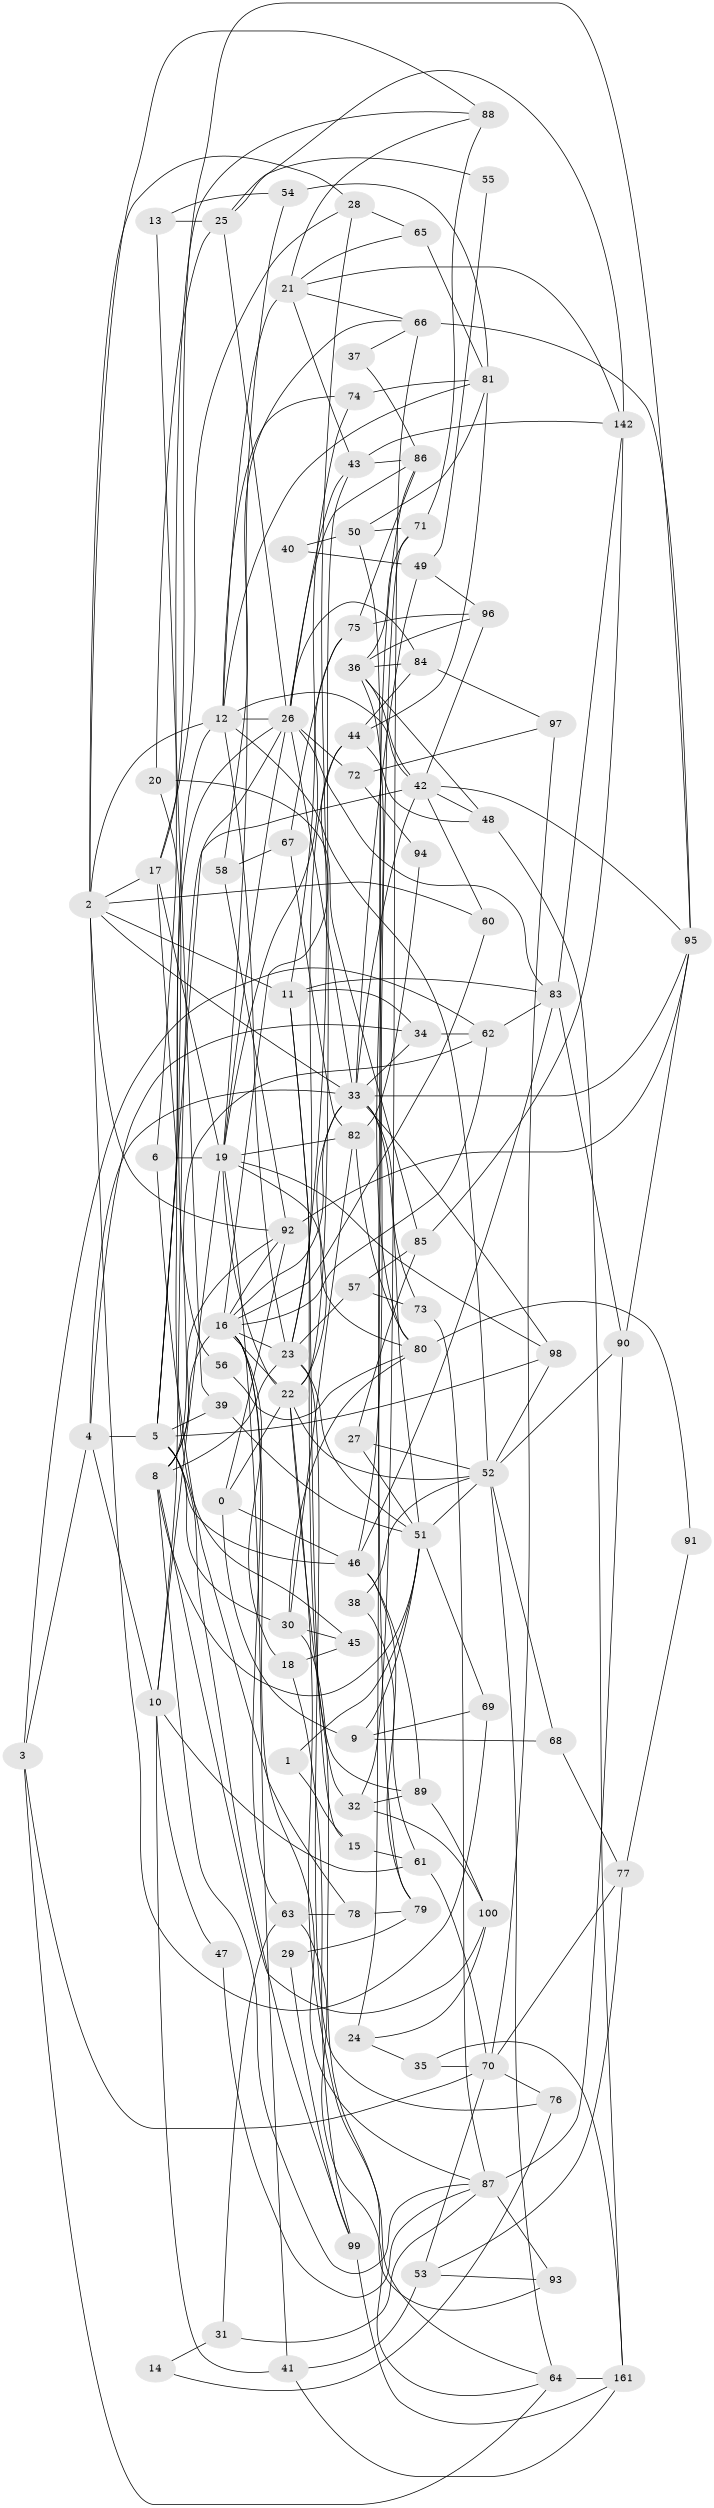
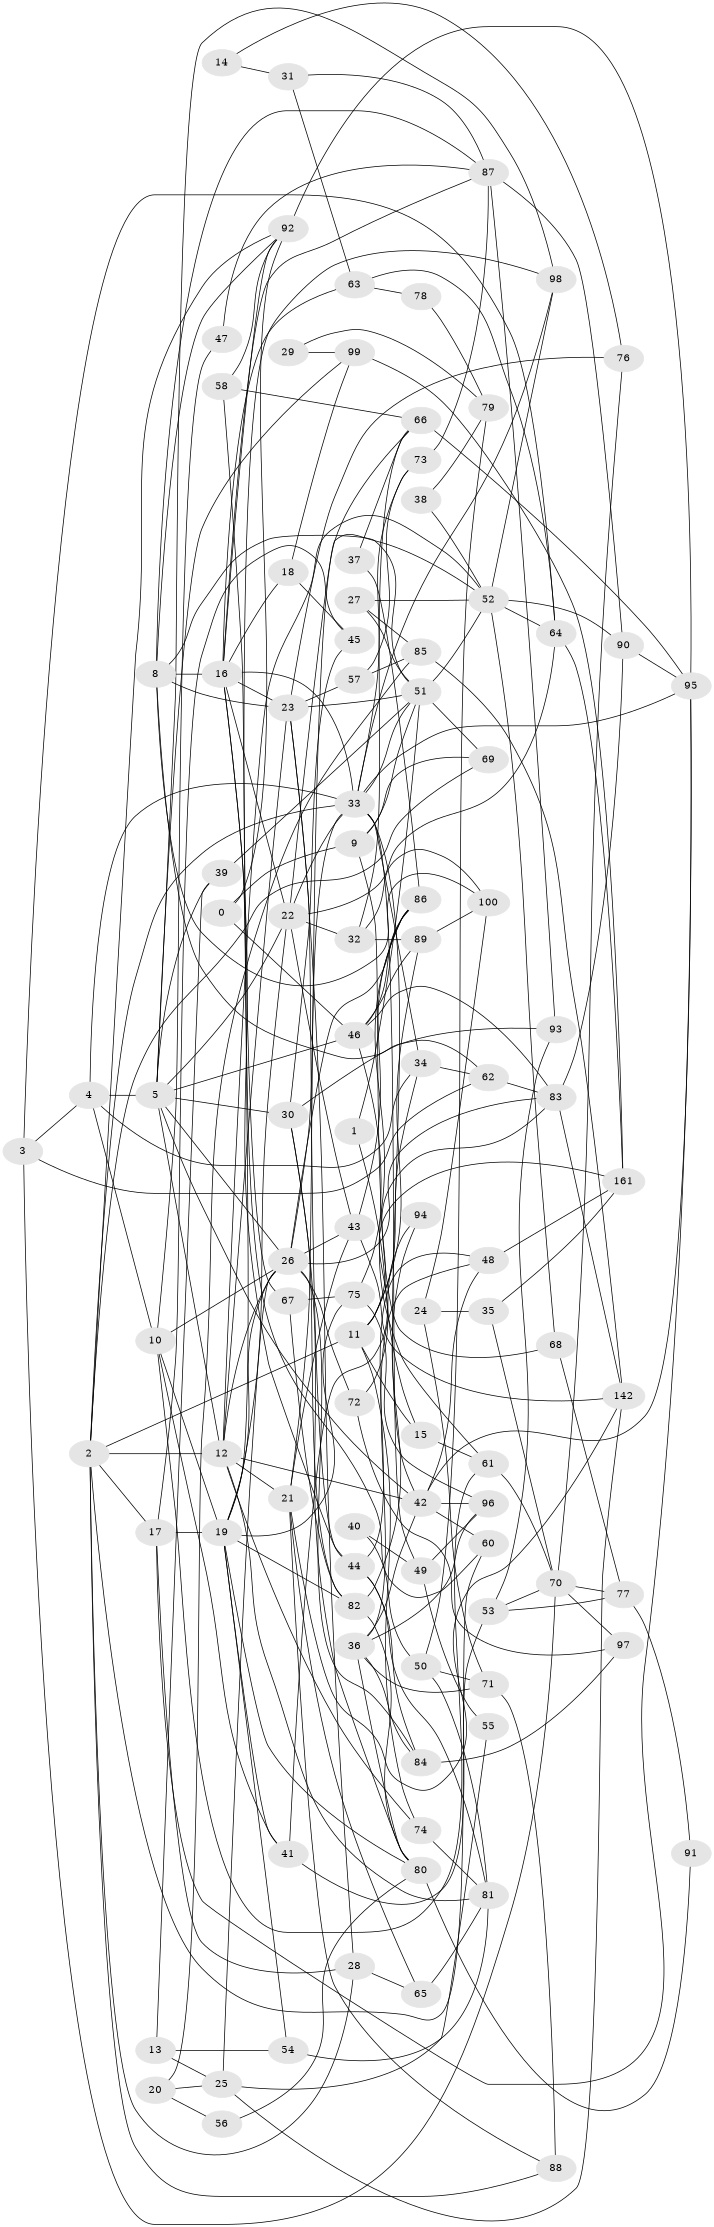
node "6": removed
edge "62" -- "16": removed
edge "22" -- "0": now "22" -- "5"
